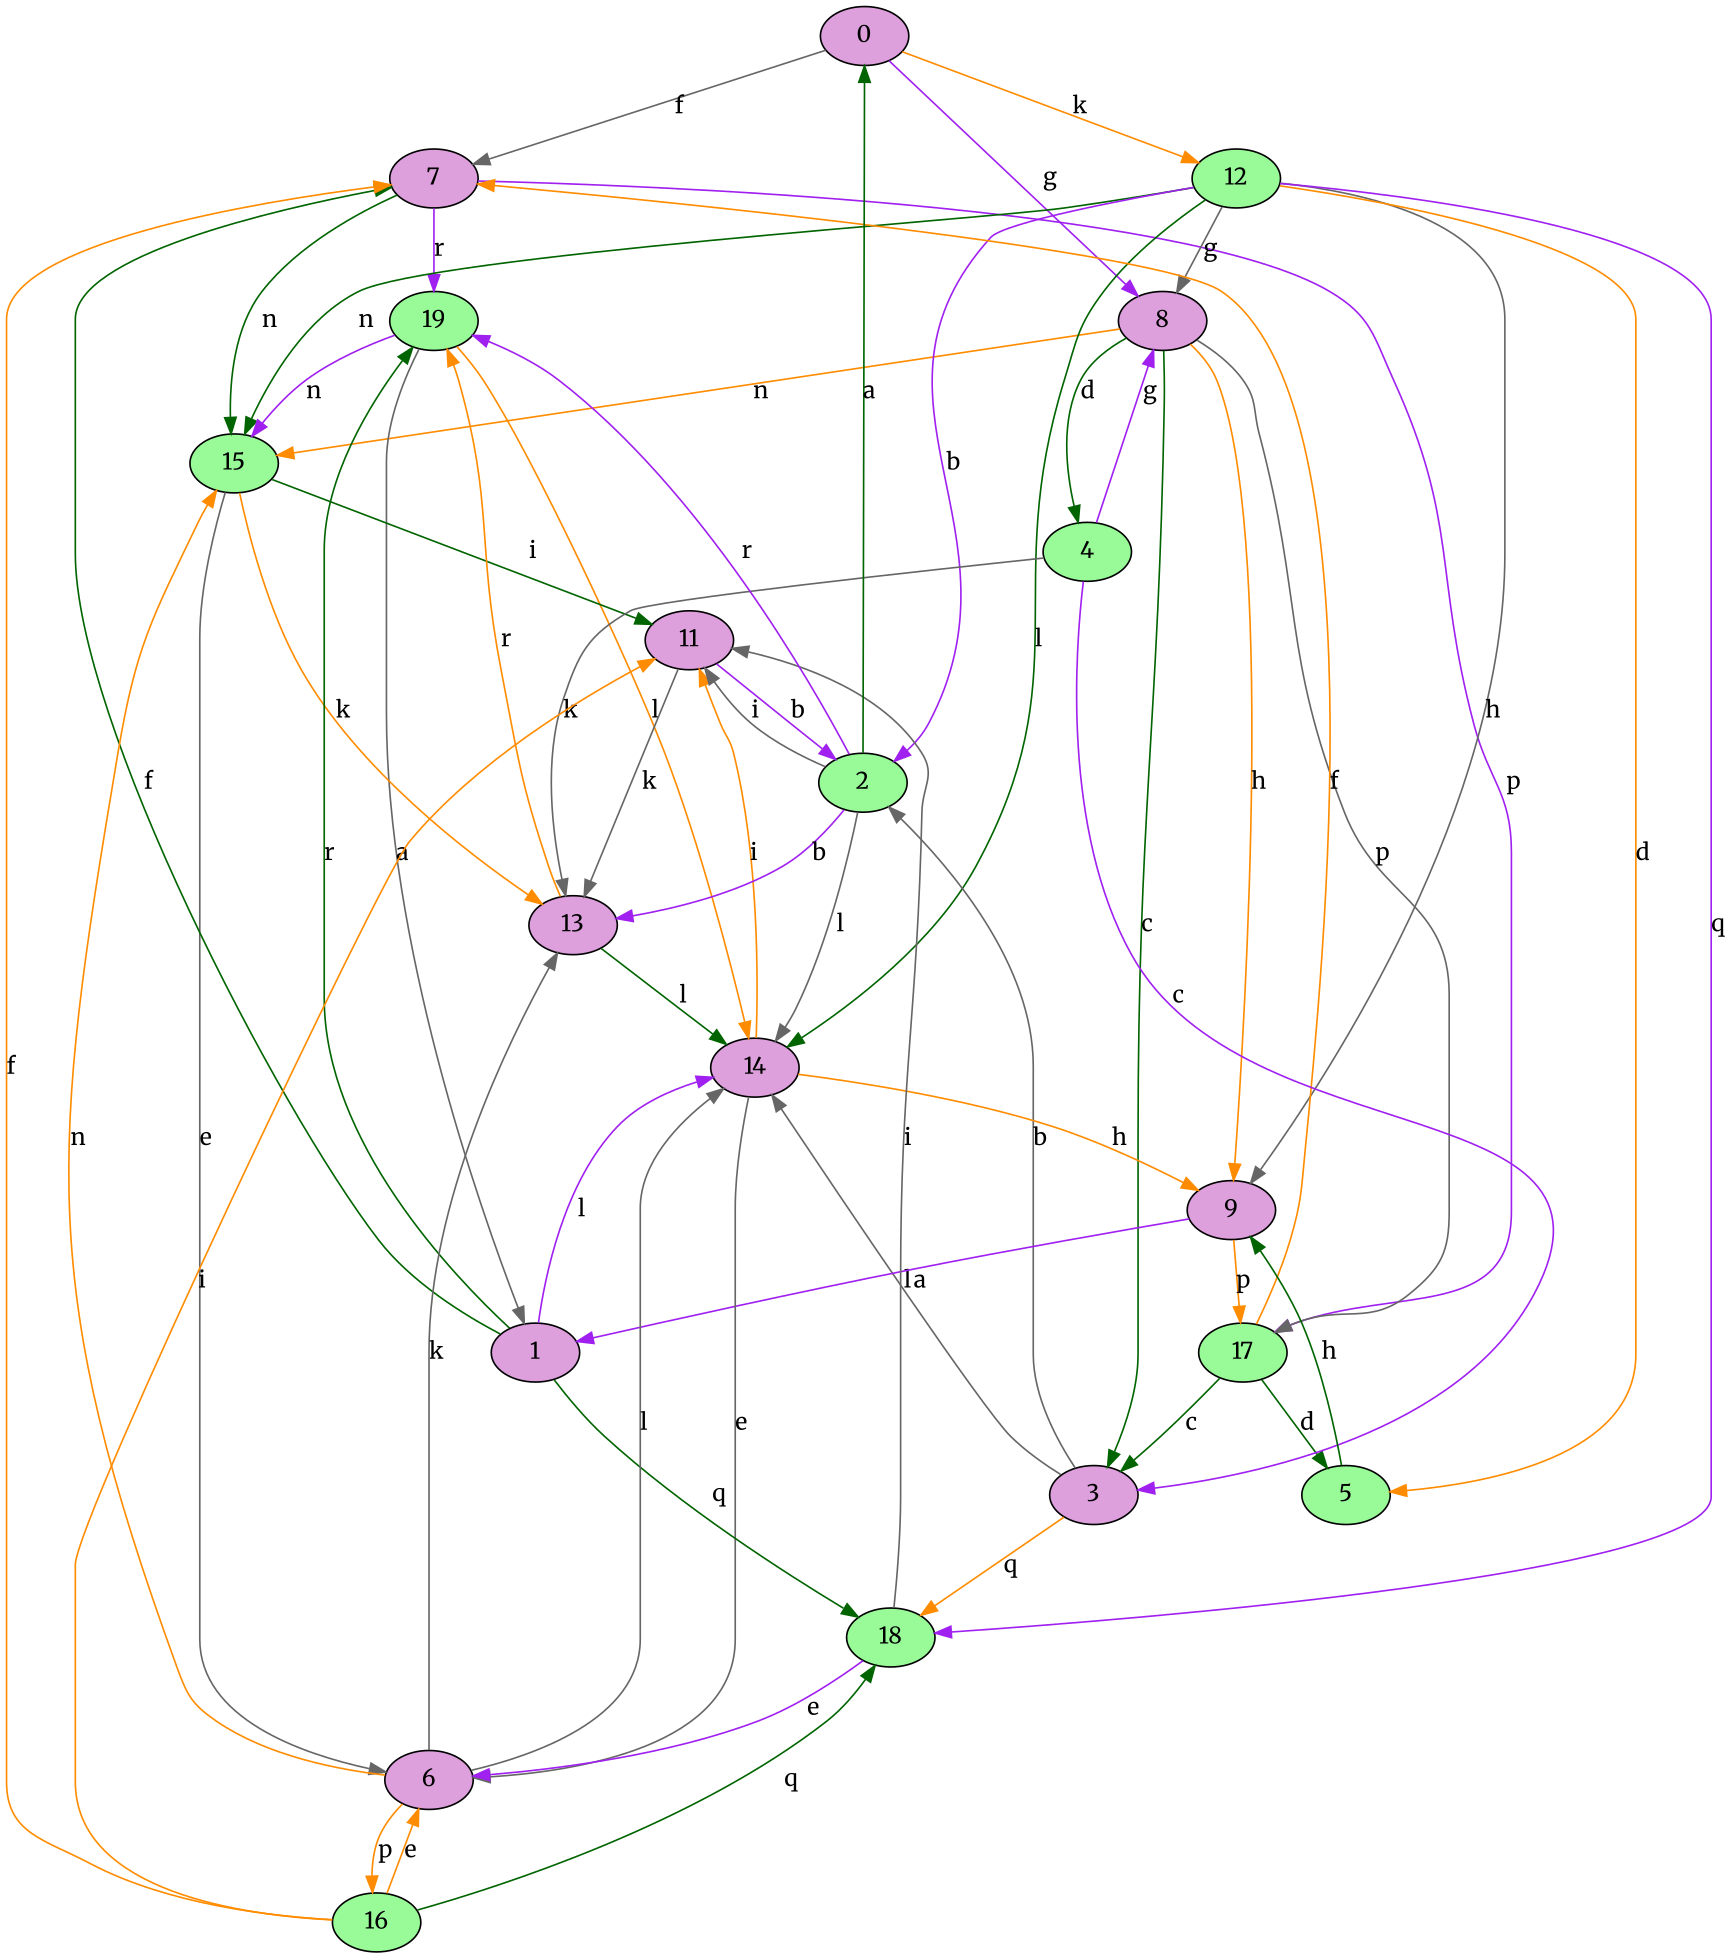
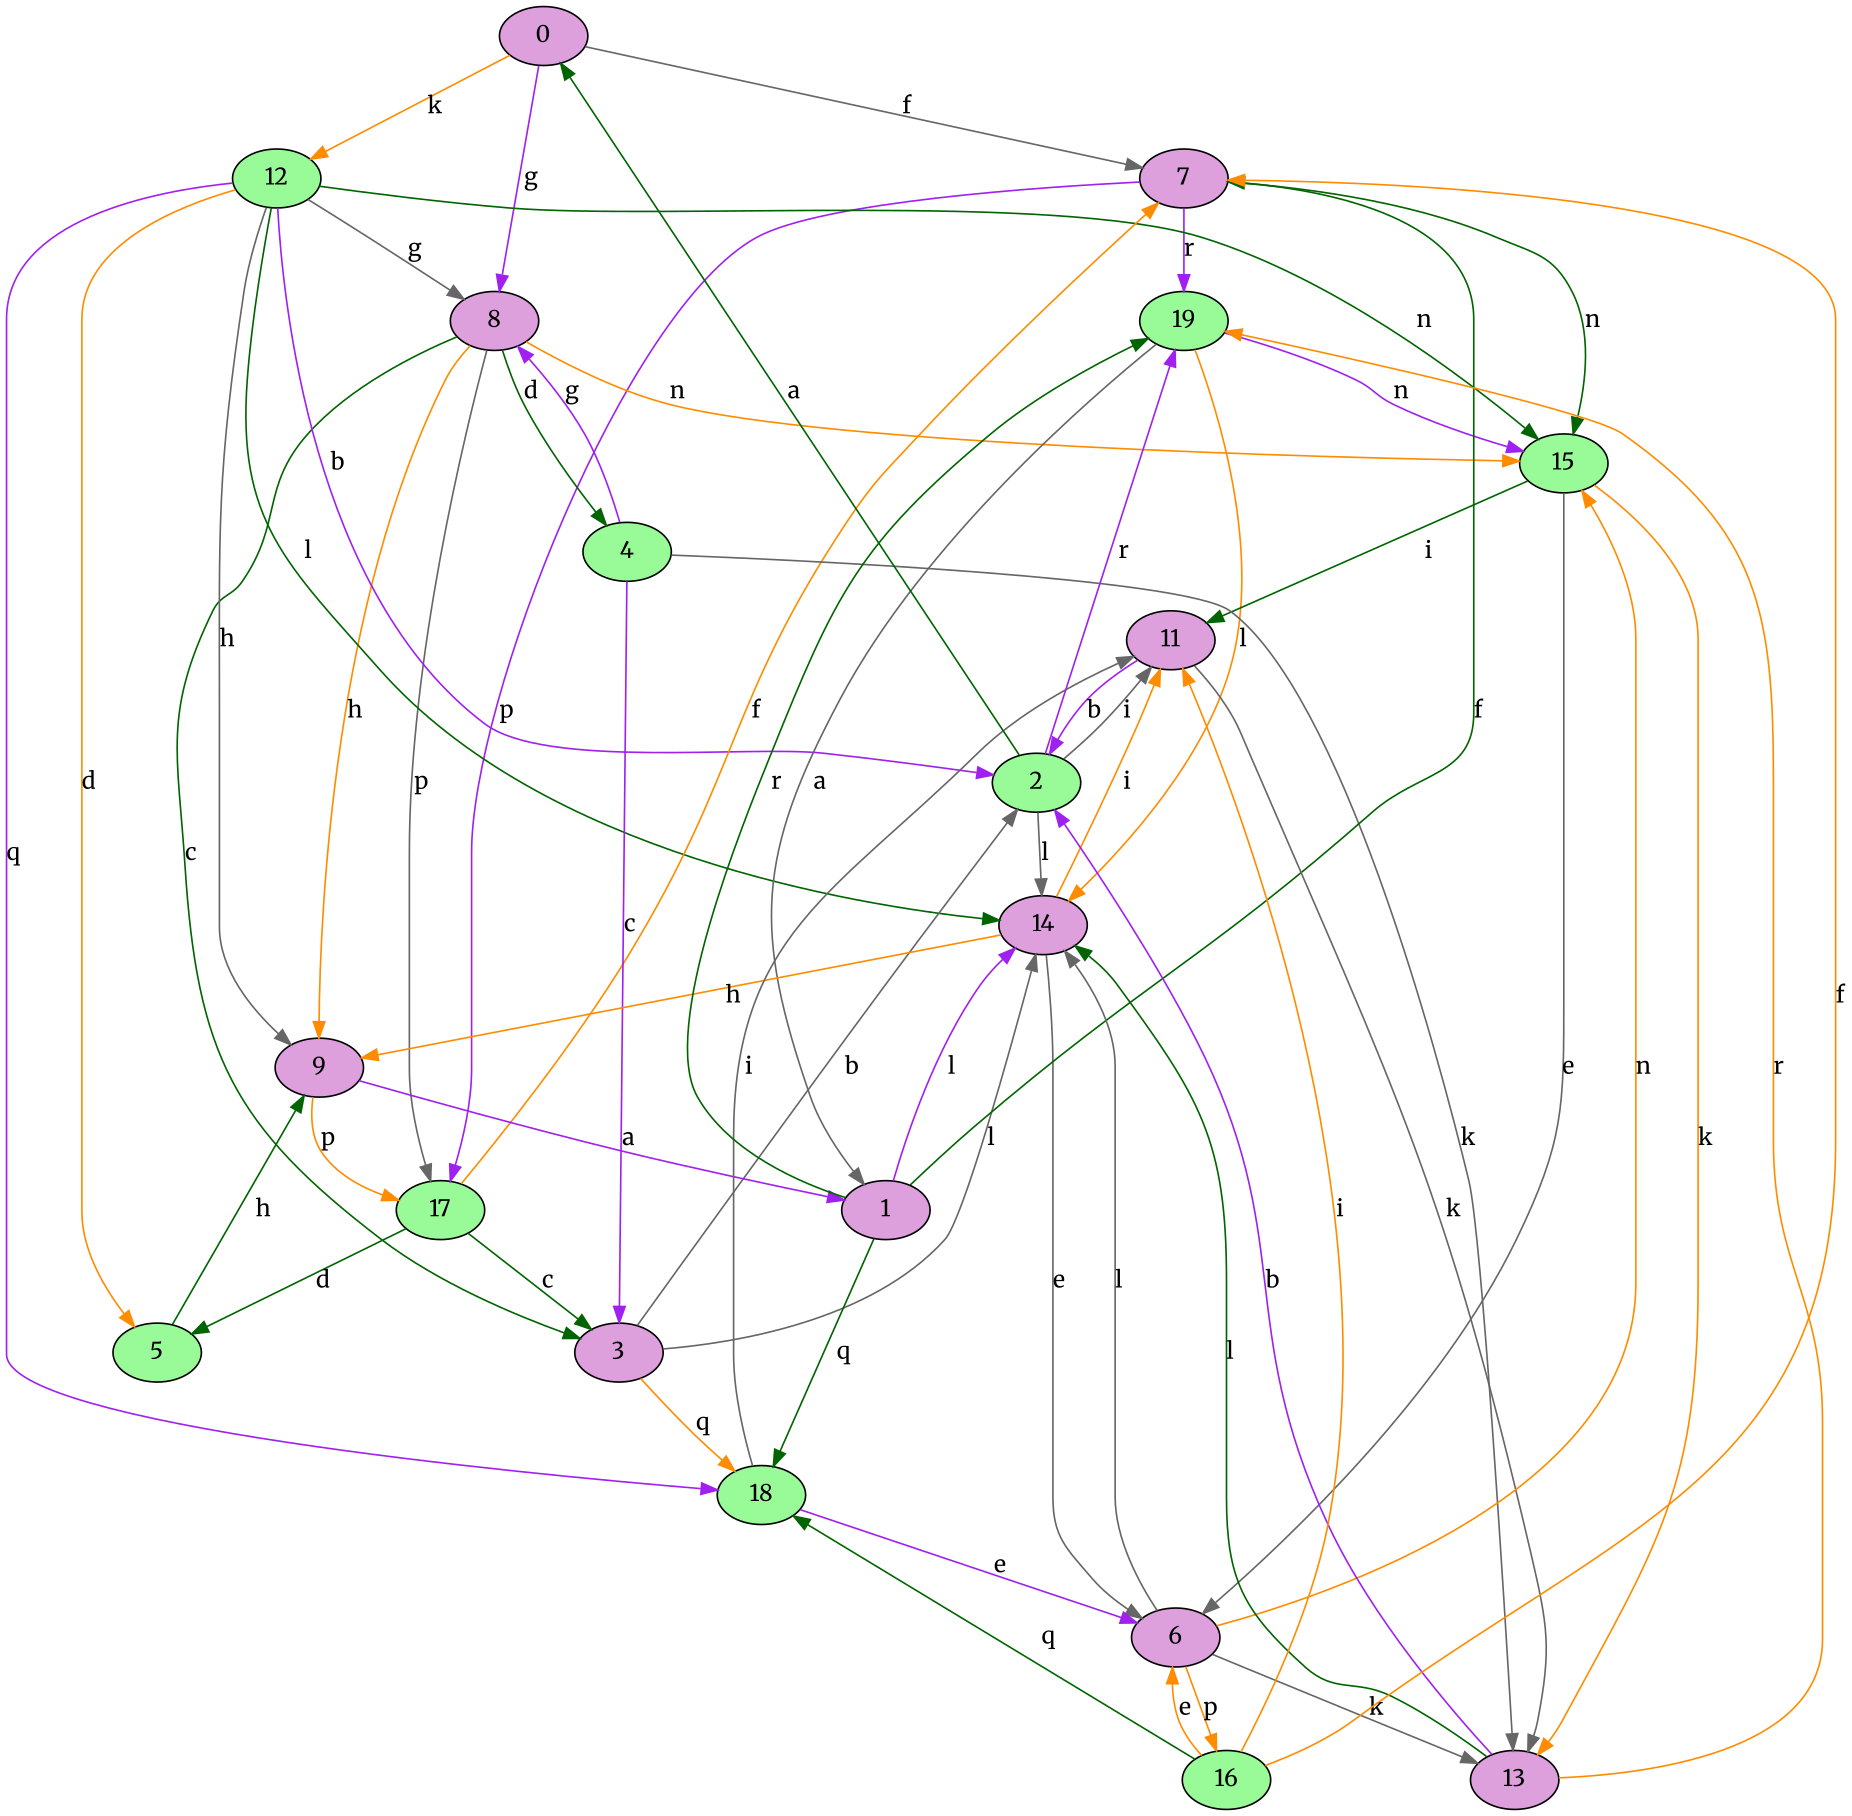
edge "2" -> "13": reversed
